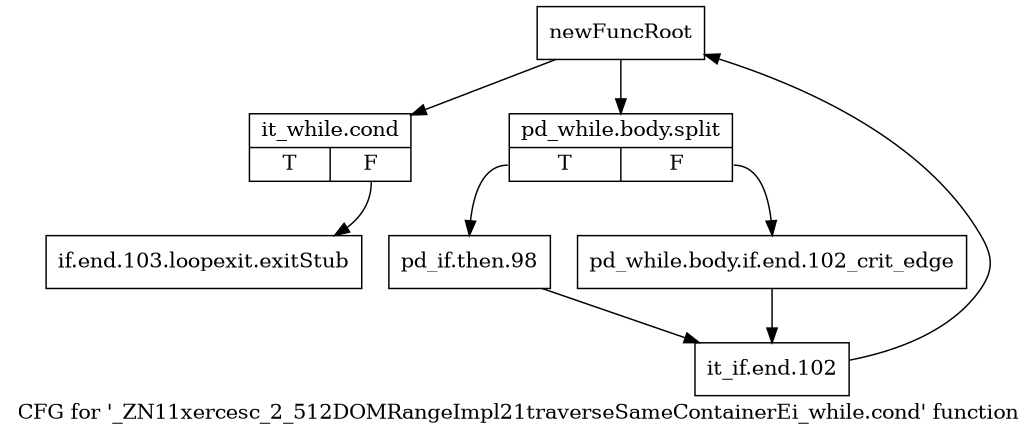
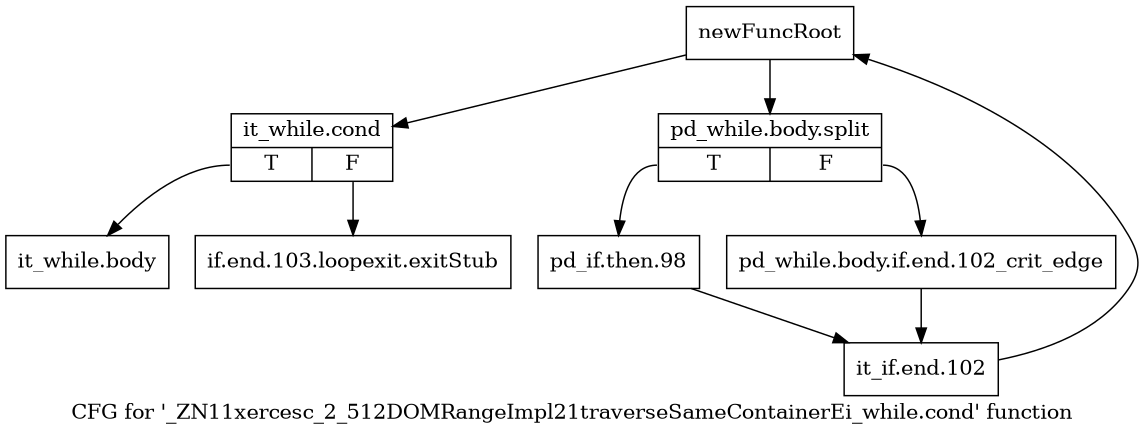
node "it_while.body": added
